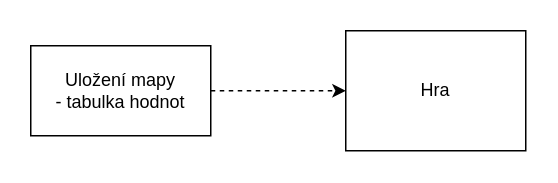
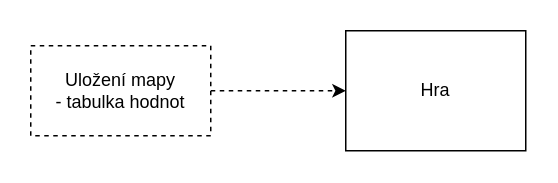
node "Uložení mapy - tabulka hodnot": style solid -> dashed
